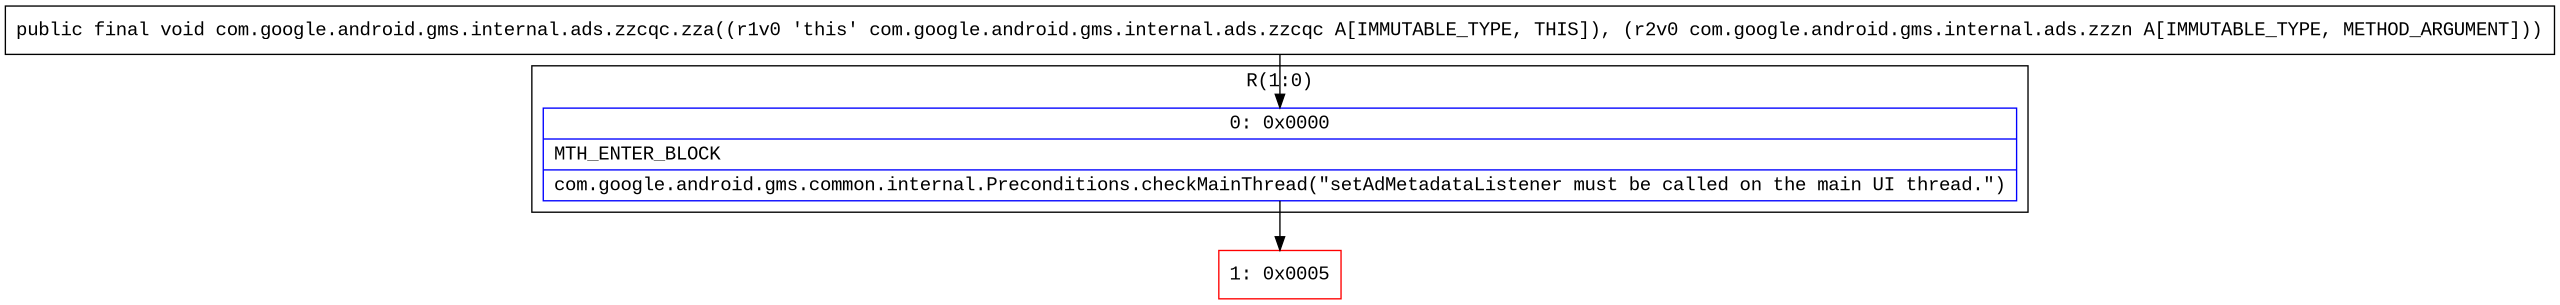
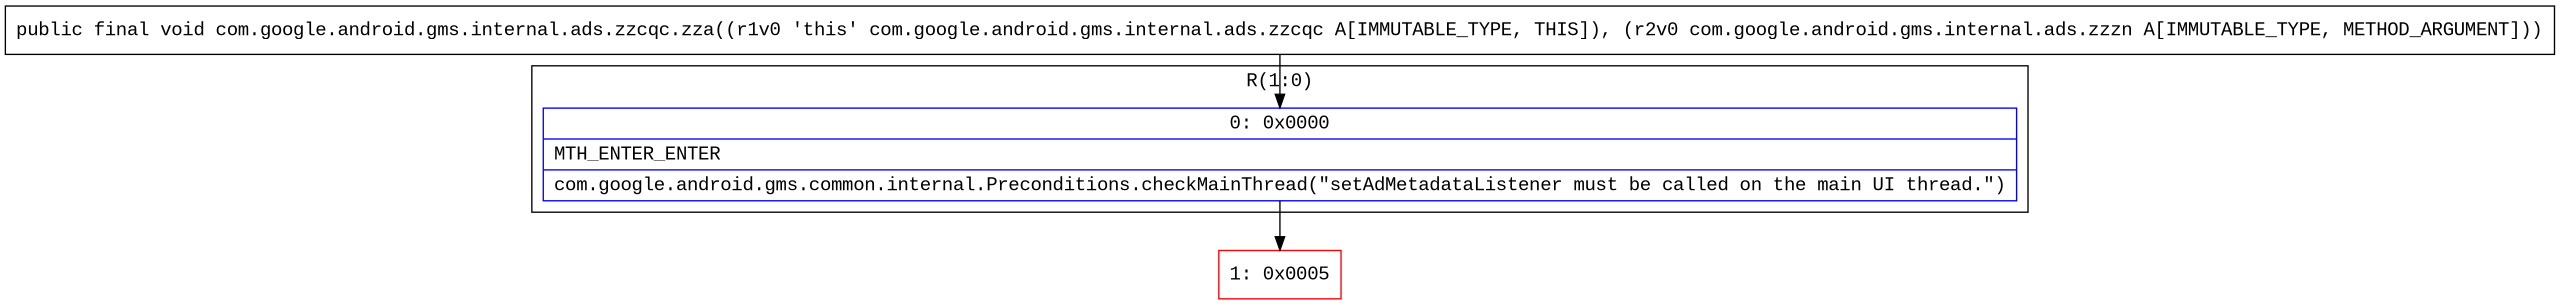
node "0: 0x0000": text "MTH_ENTER_BLOCK" -> "MTH_ENTER_ENTER"
